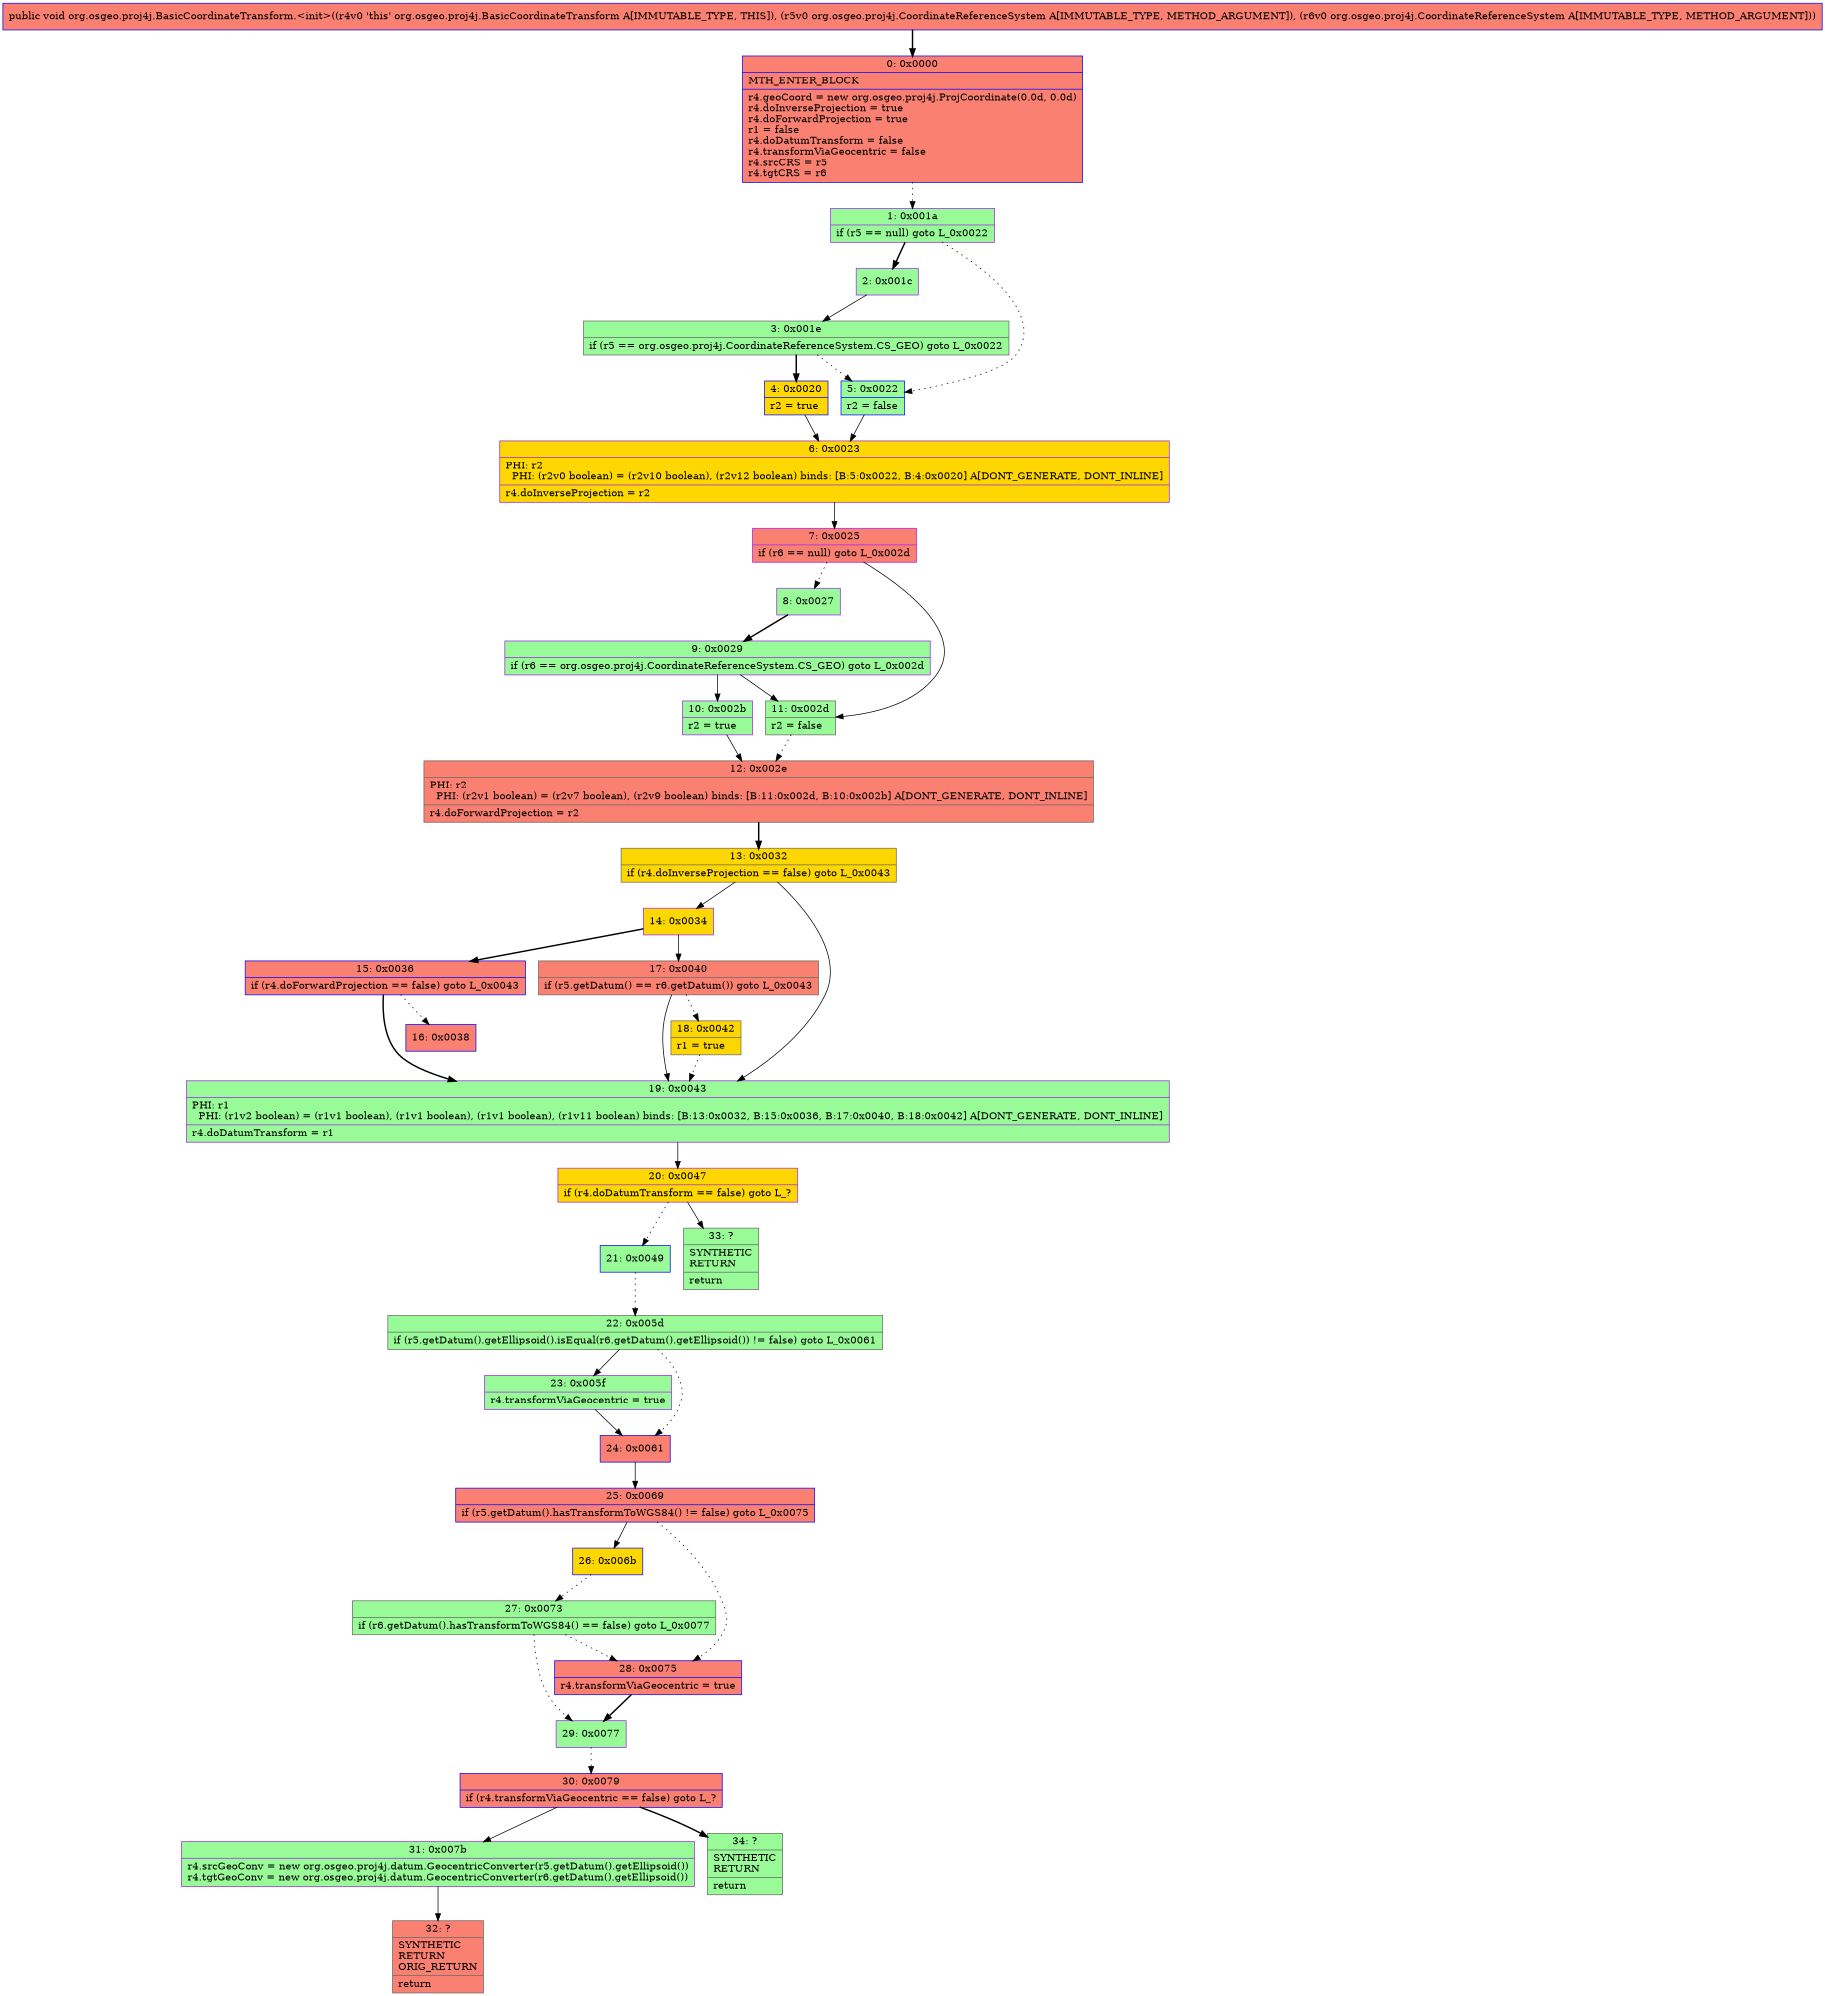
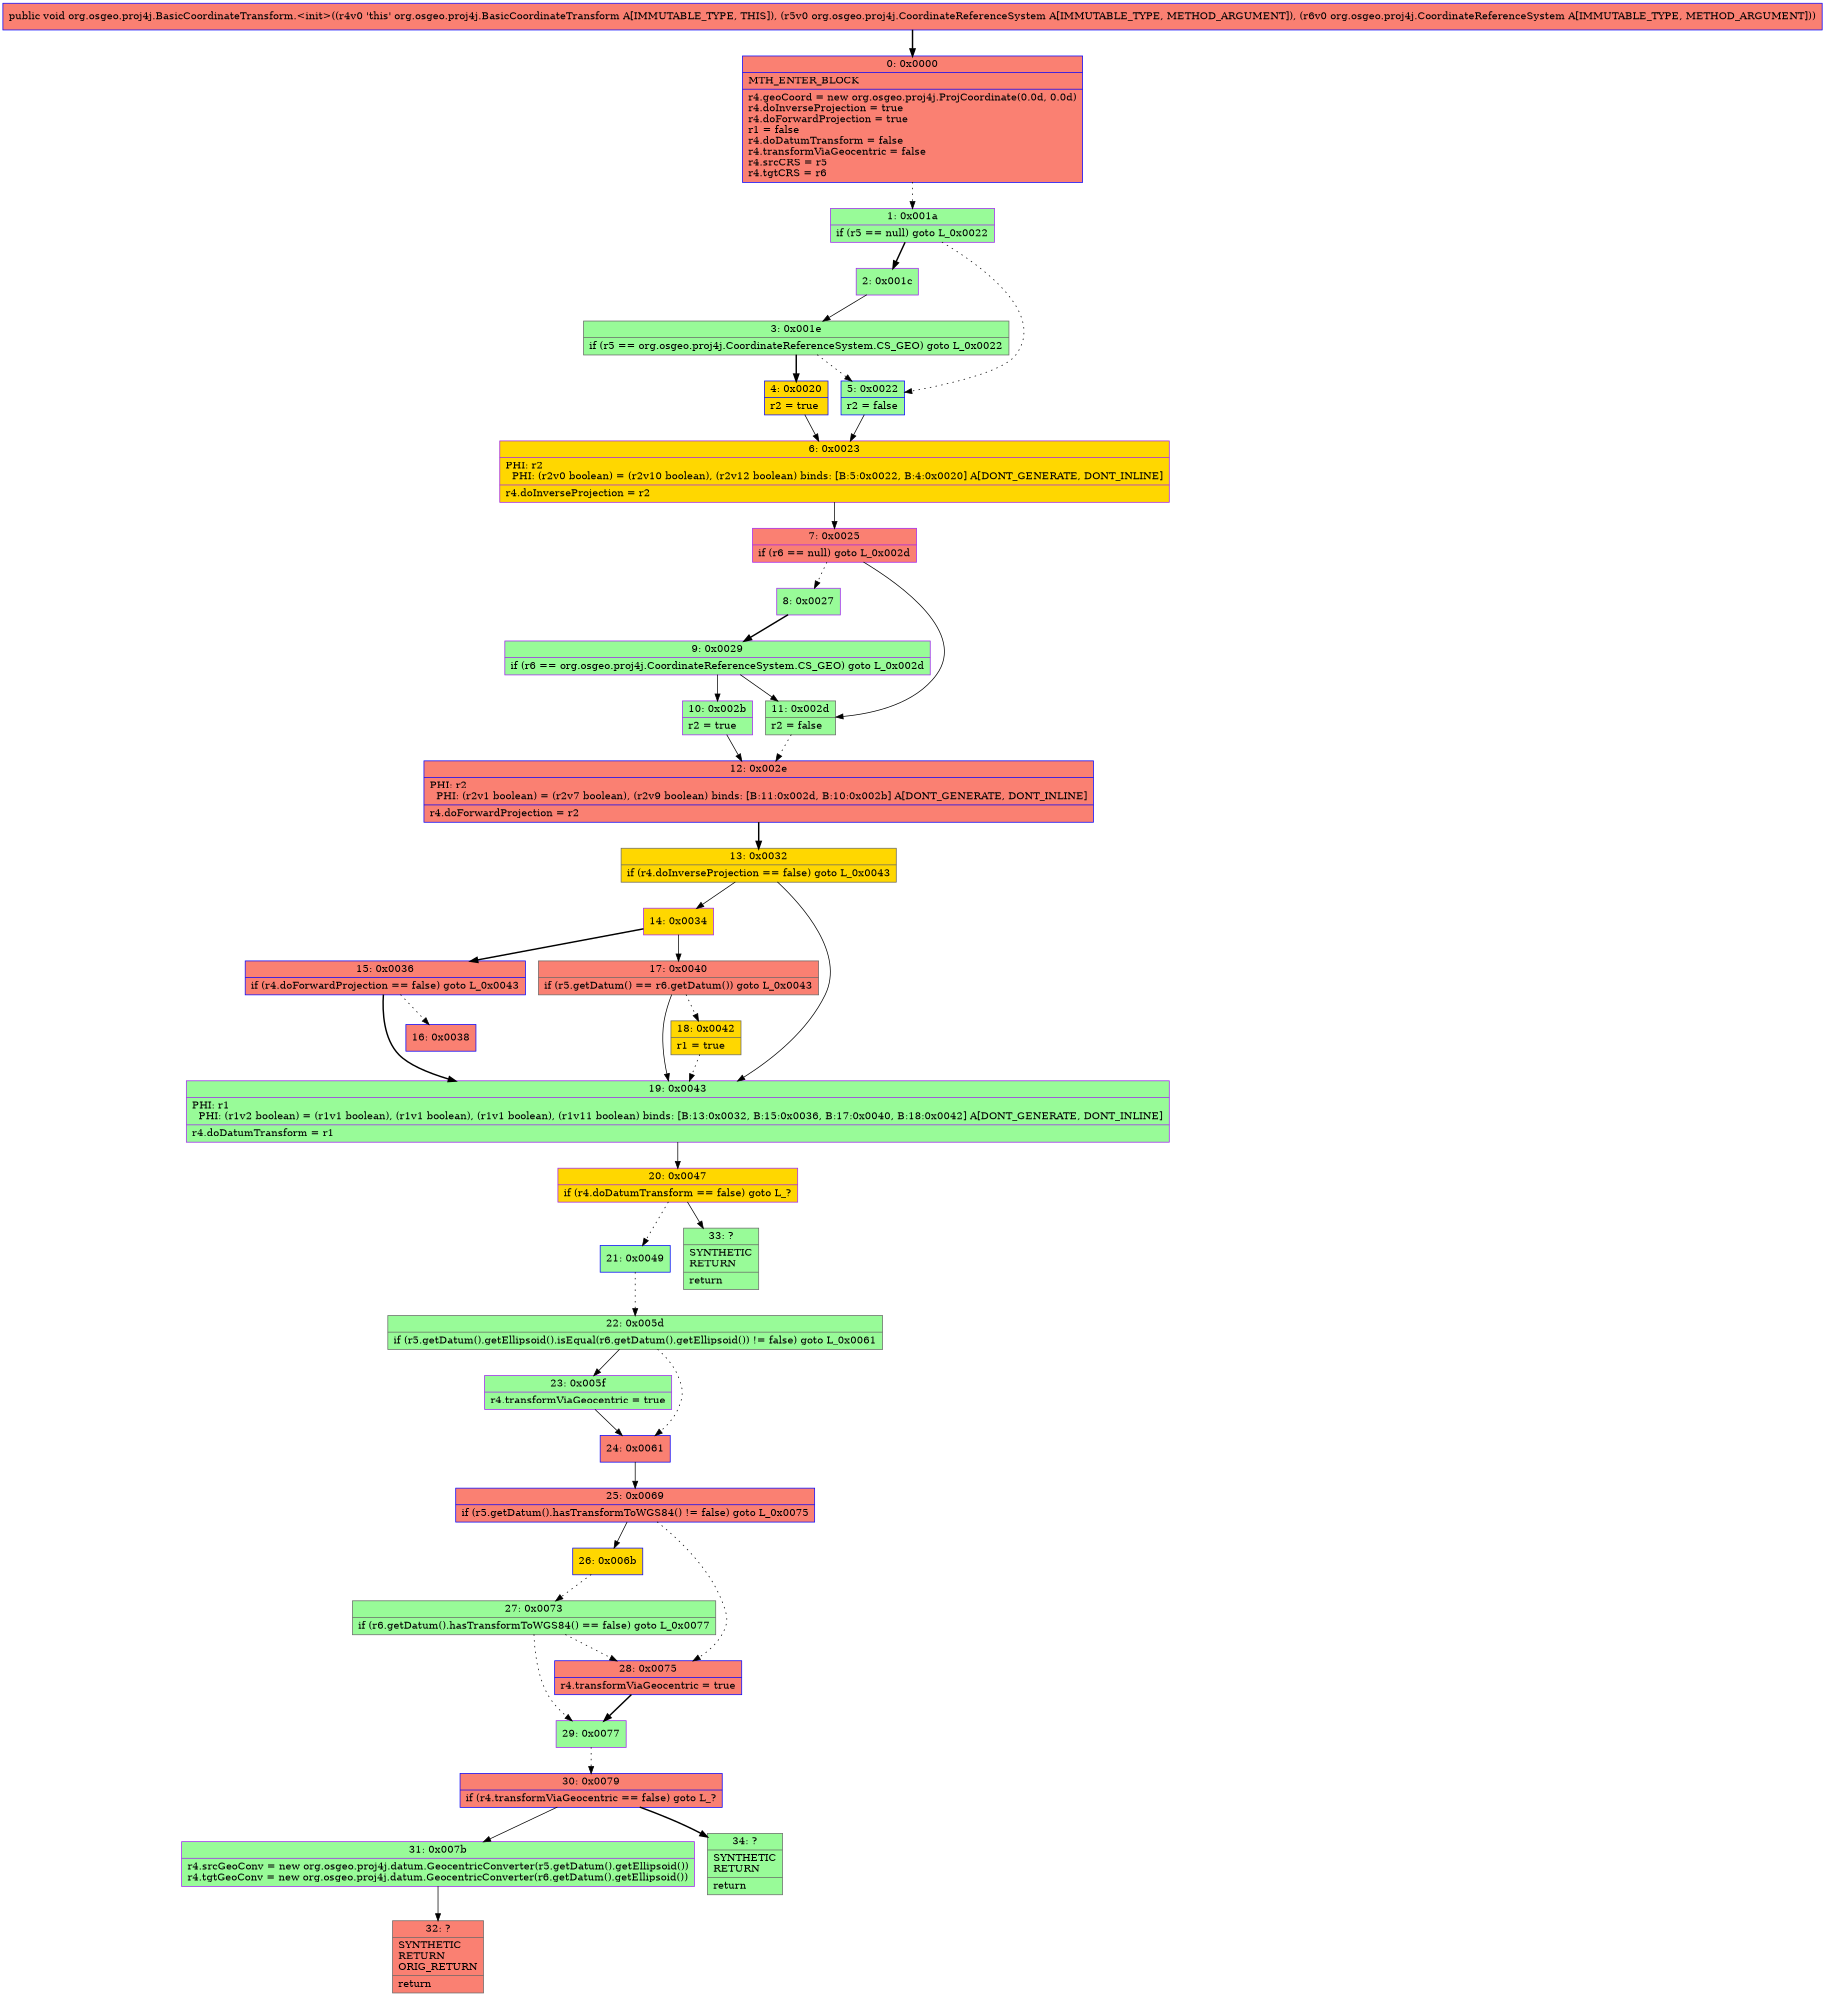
node "12: 0x002e": color gray40 -> blue
